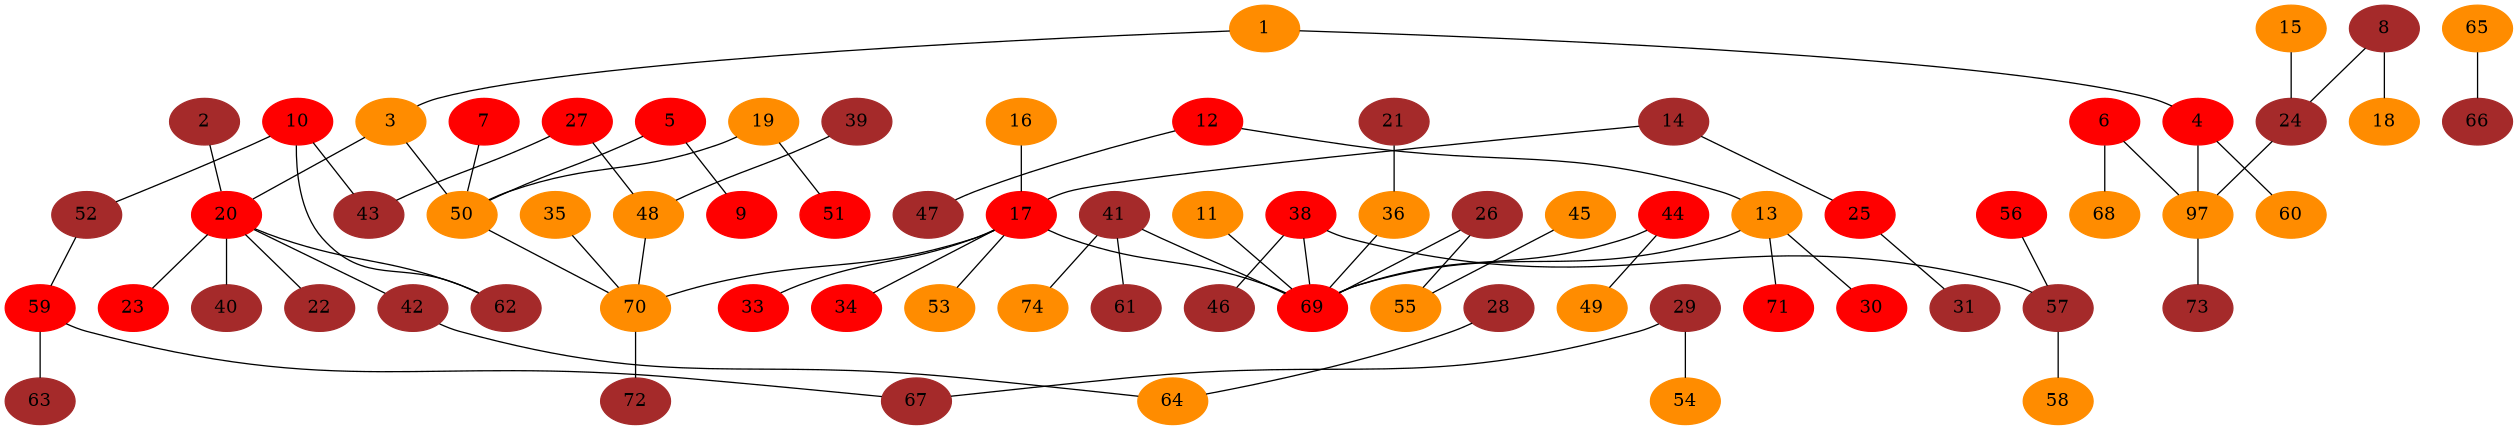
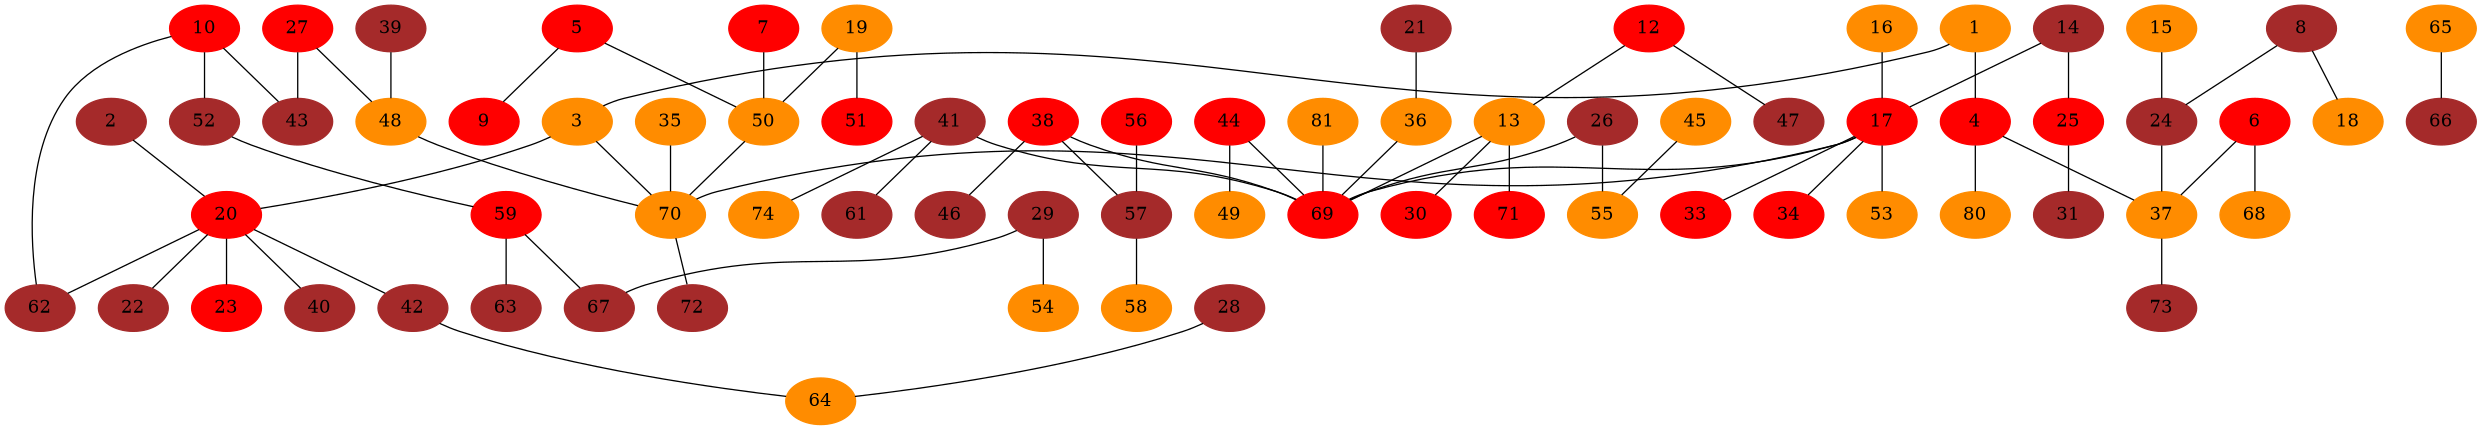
edge "3" -- "50": now "3" -- "70"
node "11": label "11" -> "81"
node "97": label "97" -> "37"
node "60": label "60" -> "80"
